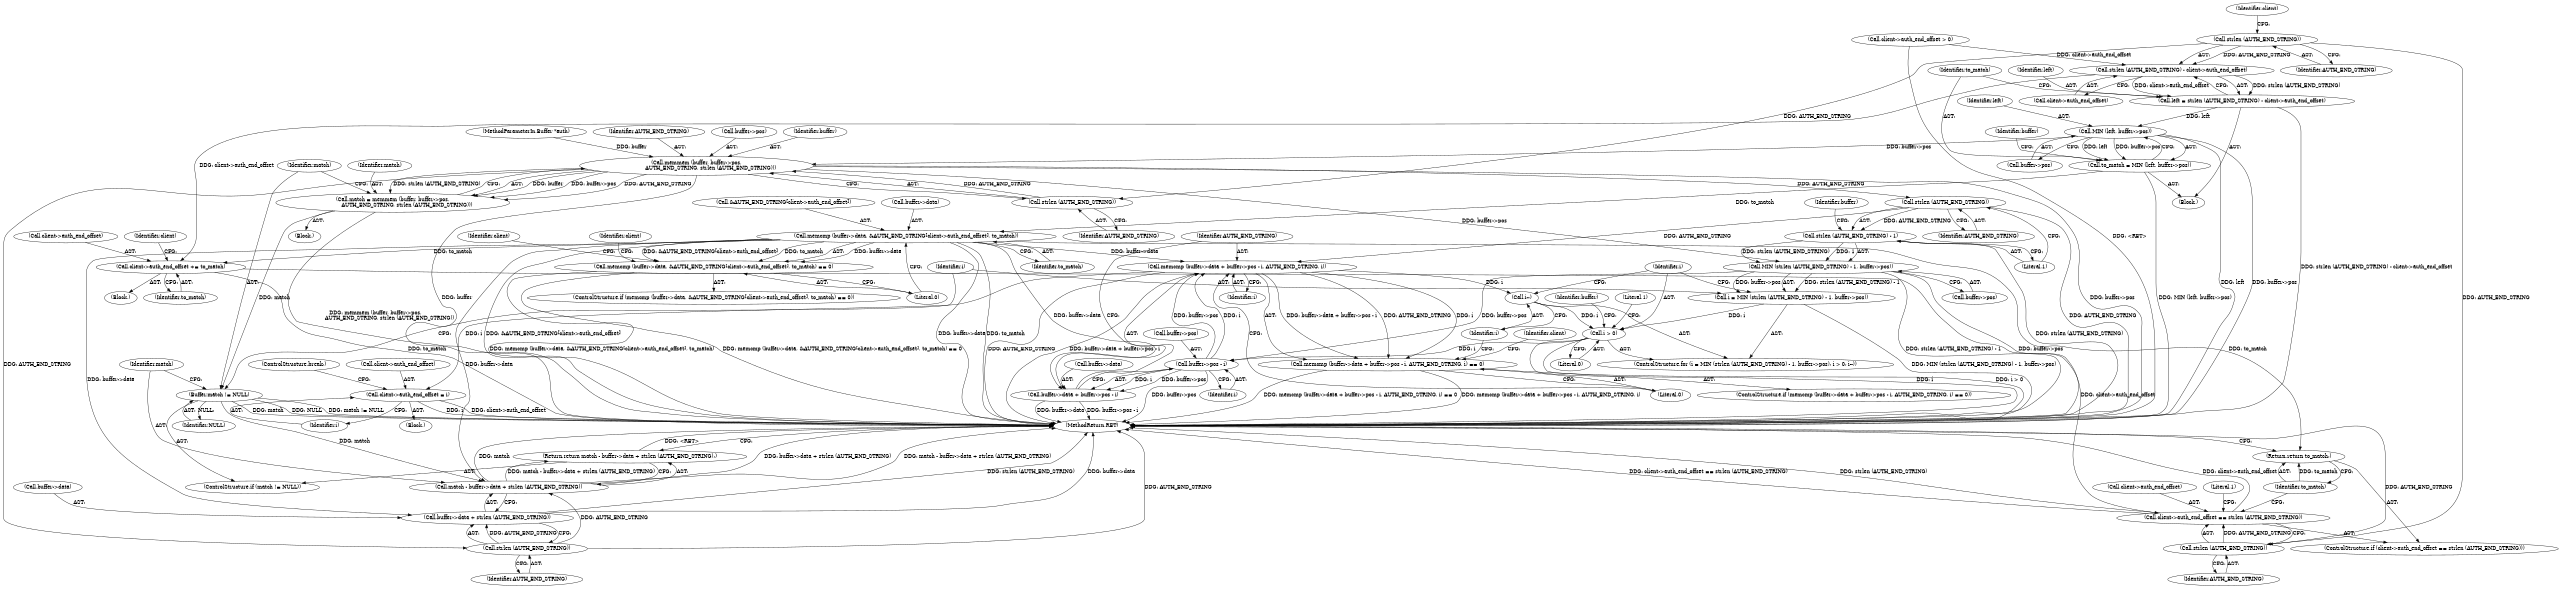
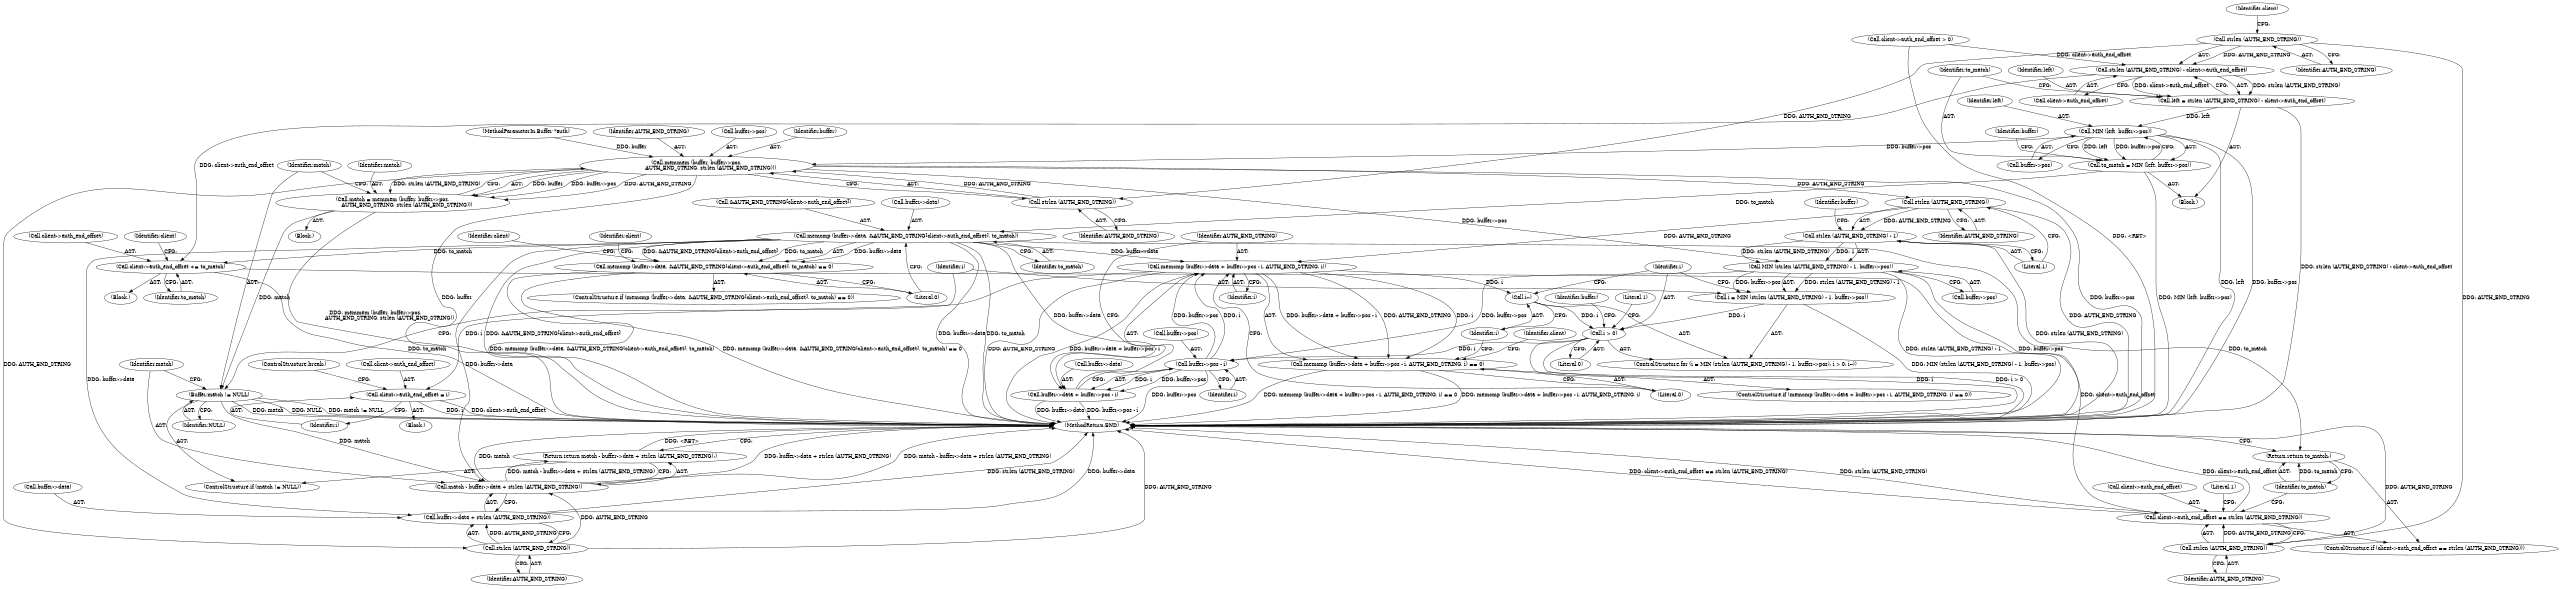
edge "(Buffer,match != NULL)" -> "(Identifier,NULL)": label "NULL: " -> "CFG: "
node "(MethodReturn,RET)": label "(MethodReturn,RET)" -> "(MethodReturn,END)"
